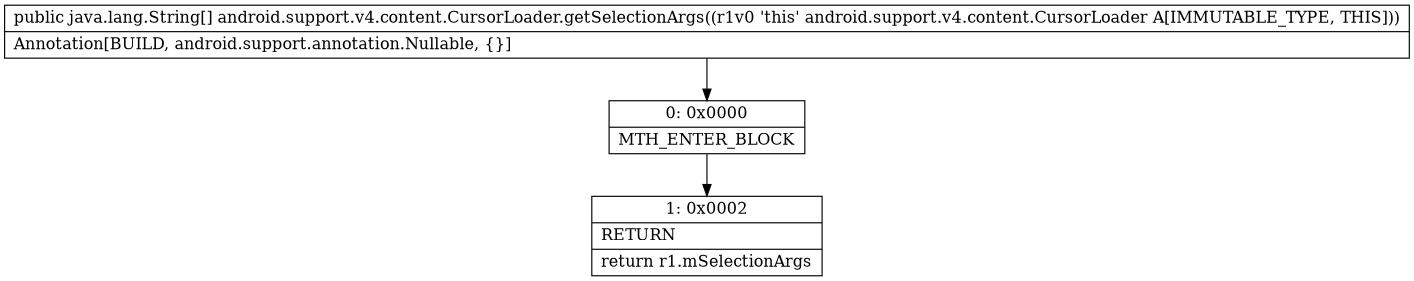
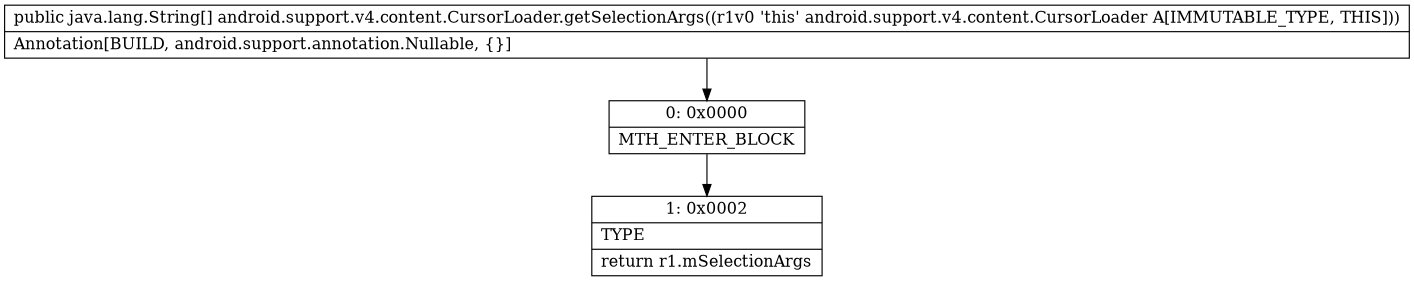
node "1: 0x0002": text "RETURN" -> "TYPE"
